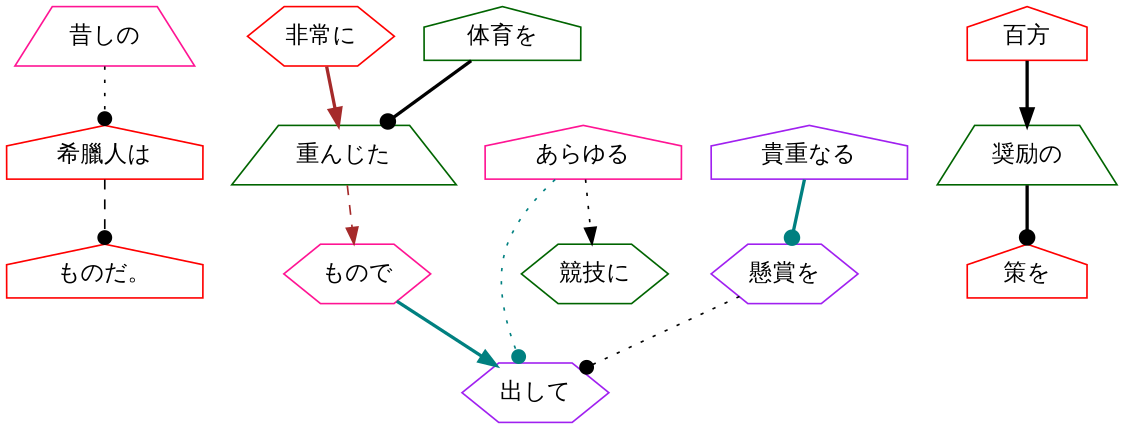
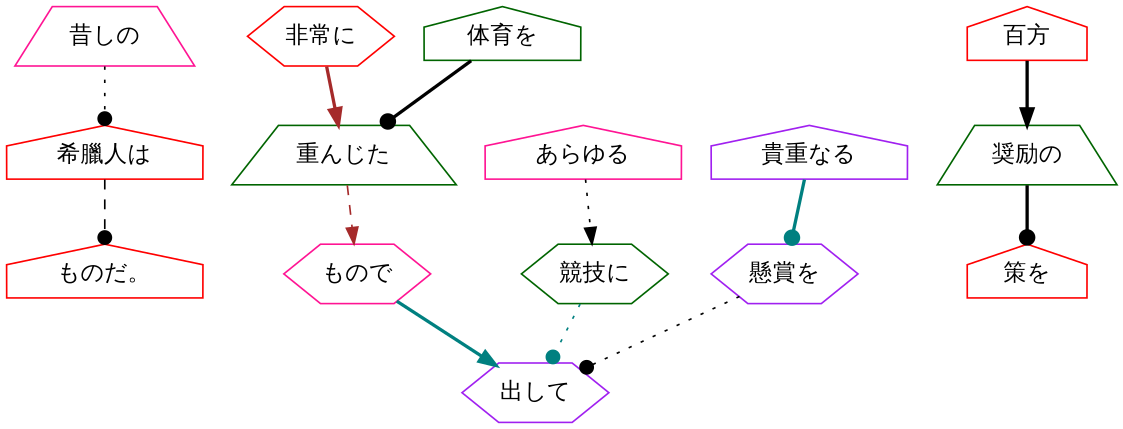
edge "あらゆる" -> "出して": now "競技に" -> "出して"
